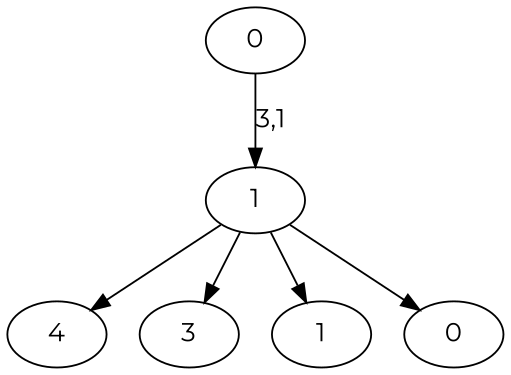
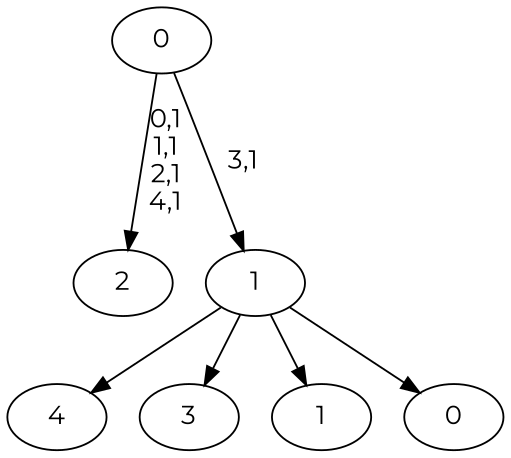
node "2": added
